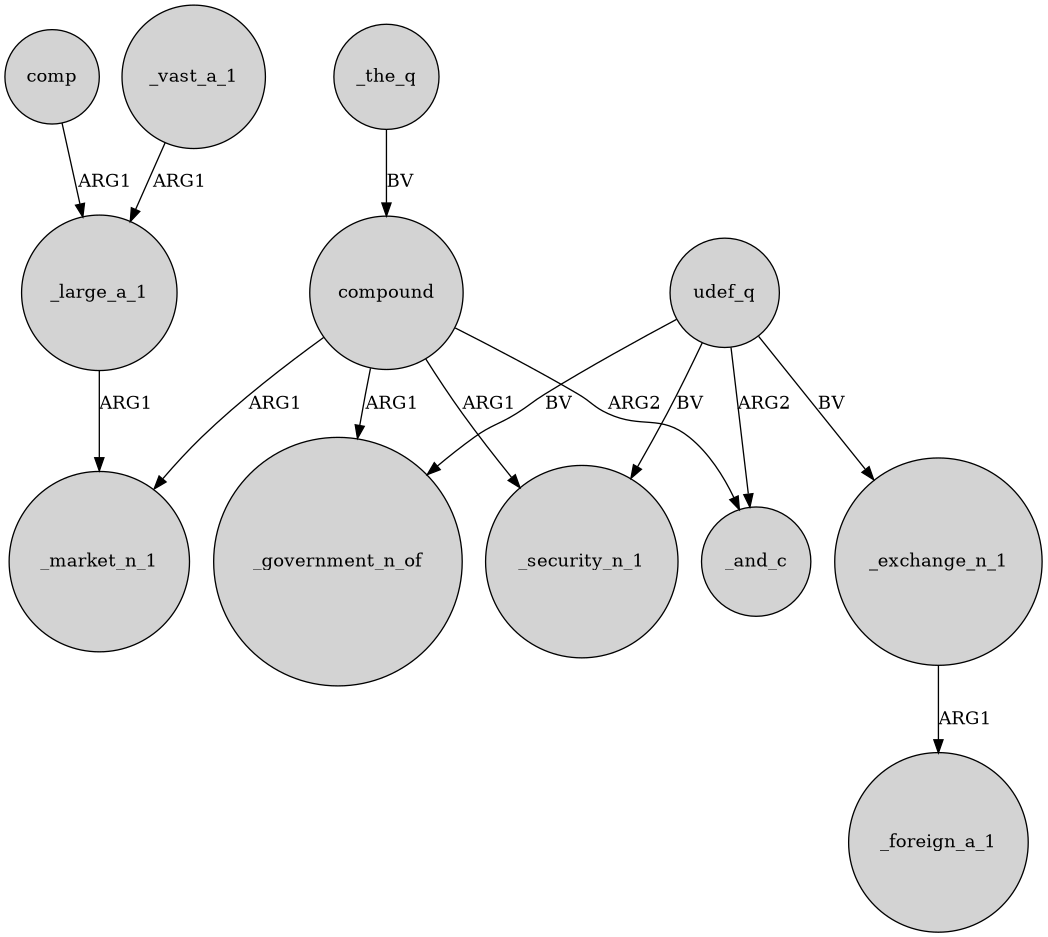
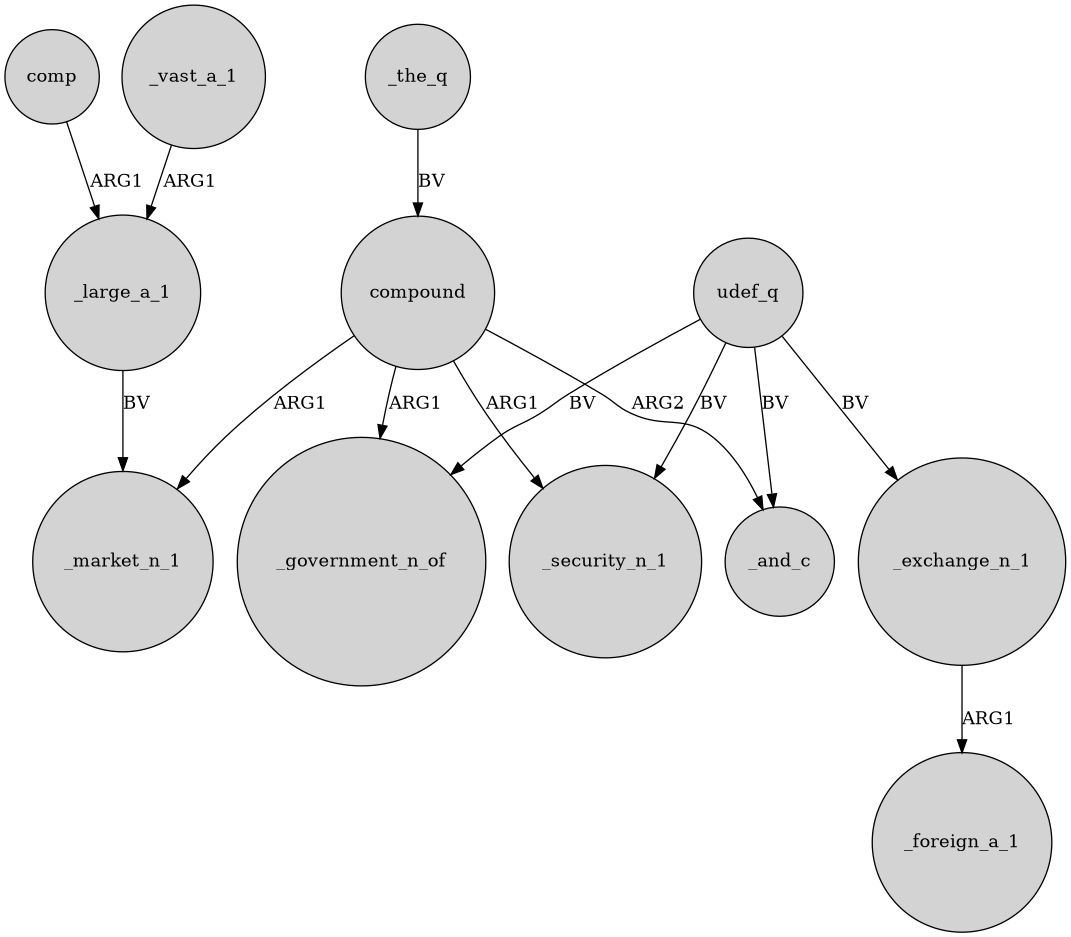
edge "_large_a_1" -> "_market_n_1": label "ARG1" -> "BV"
edge "udef_q" -> "_and_c": label "ARG2" -> "BV"
